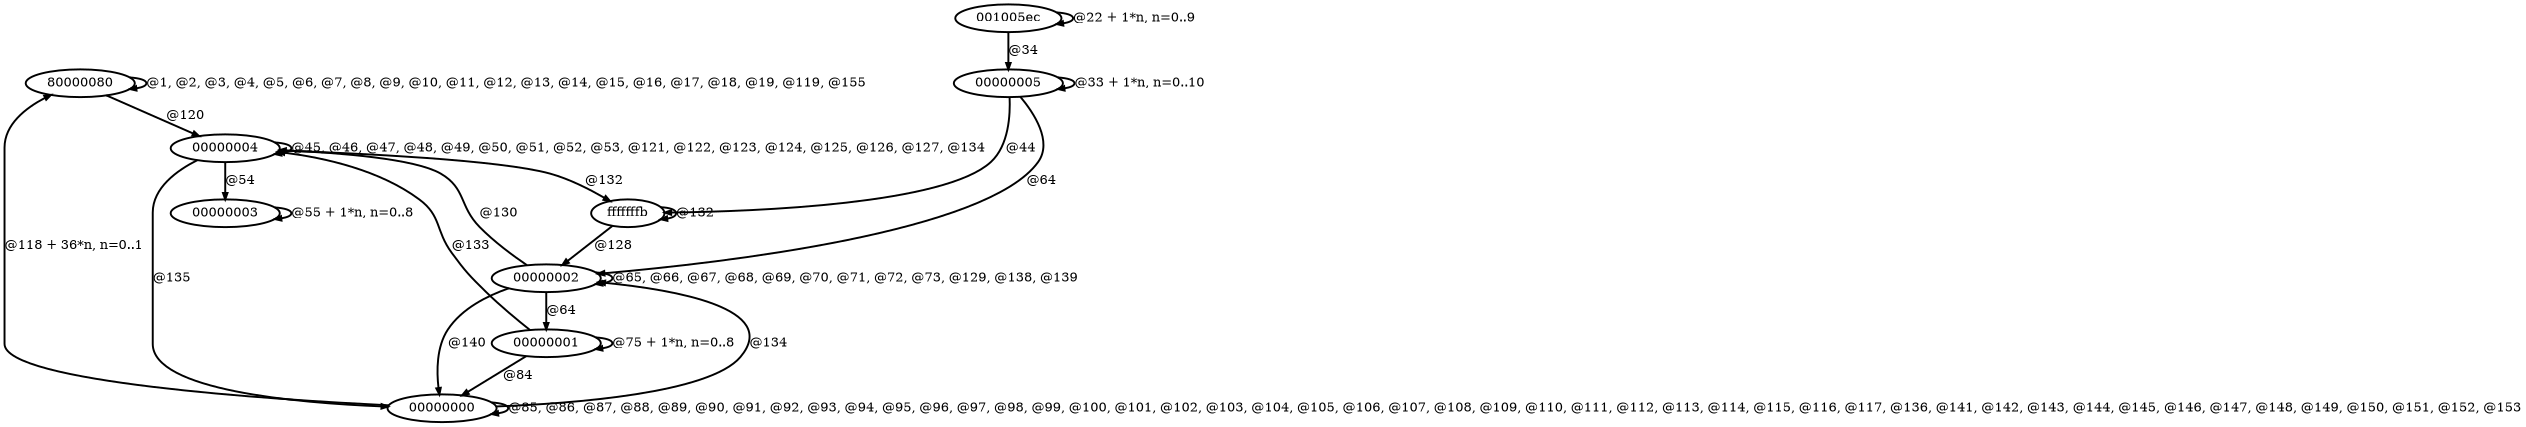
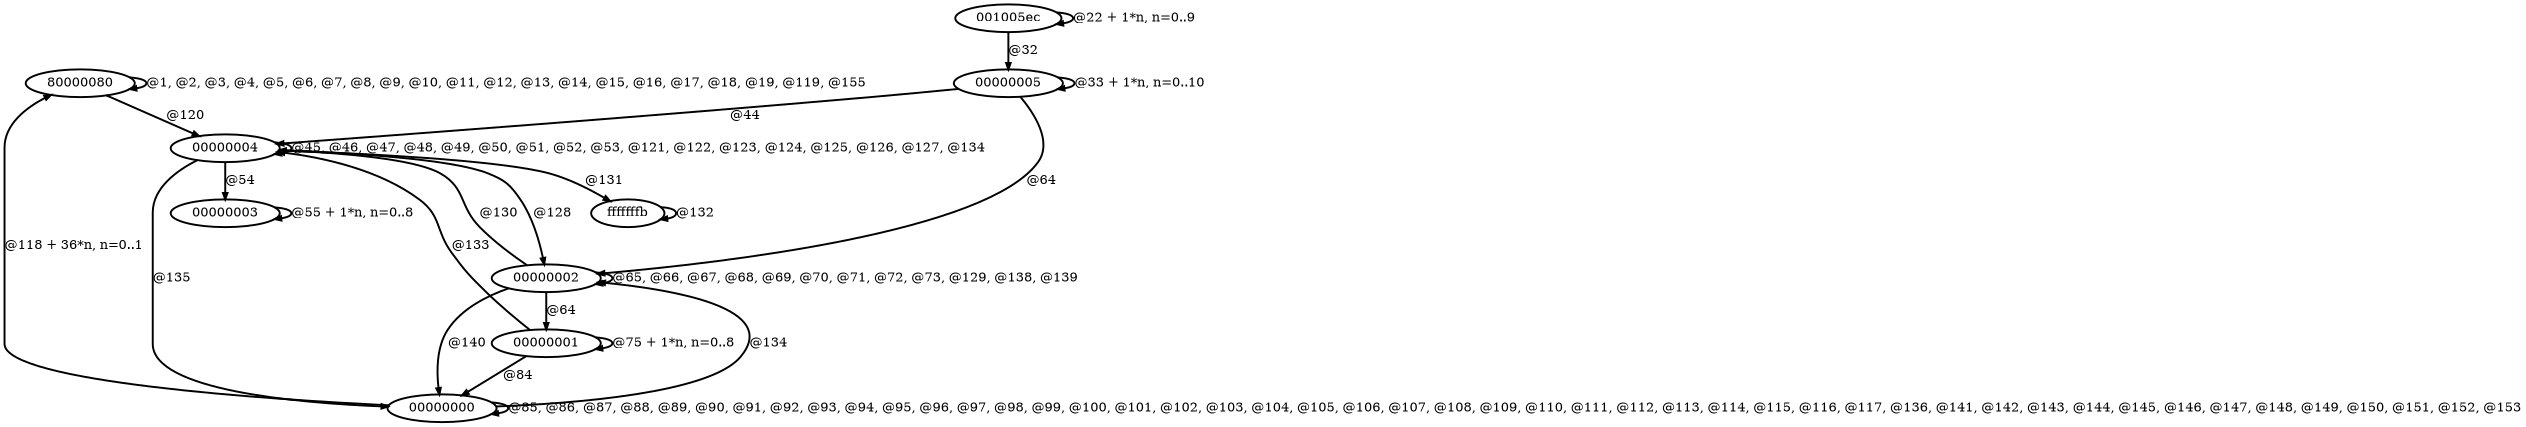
edge "001005ec" -> "00000005": label "@34" -> "@32"
edge "00000004" -> "fffffffb": label "@132" -> "@131"
edge "00000005" -> "fffffffb": now "00000005" -> "00000004"
edge "fffffffb" -> "00000002": now "00000004" -> "00000002"
